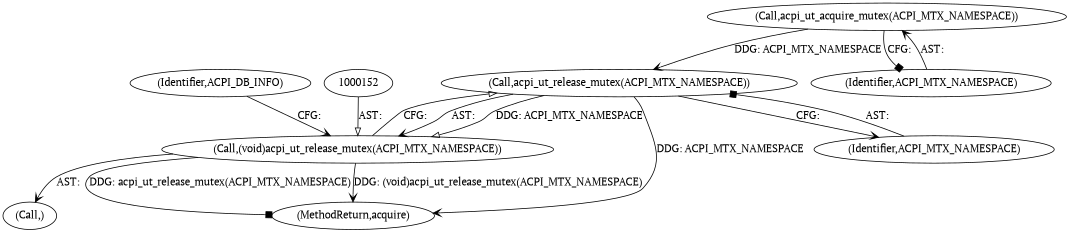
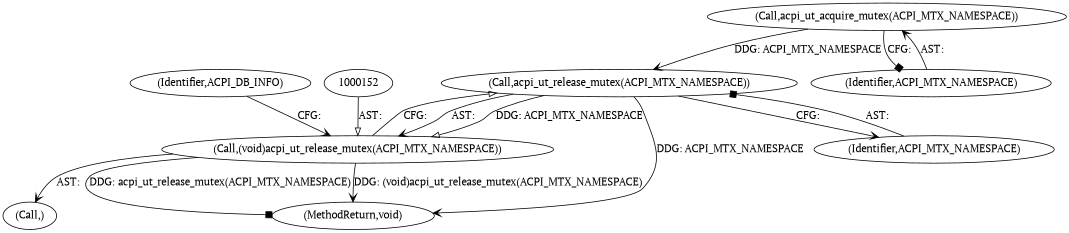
node "(MethodReturn,acquire)": label "(MethodReturn,acquire)" -> "(MethodReturn,void)"
